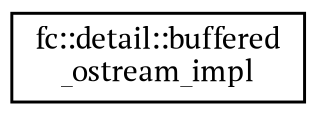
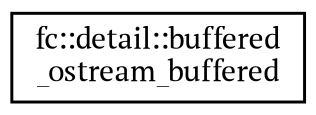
node "fc::detail::buffered _ostream_impl": label "fc::detail::buffered _ostream_impl" -> "fc::detail::buffered _ostream_buffered"
